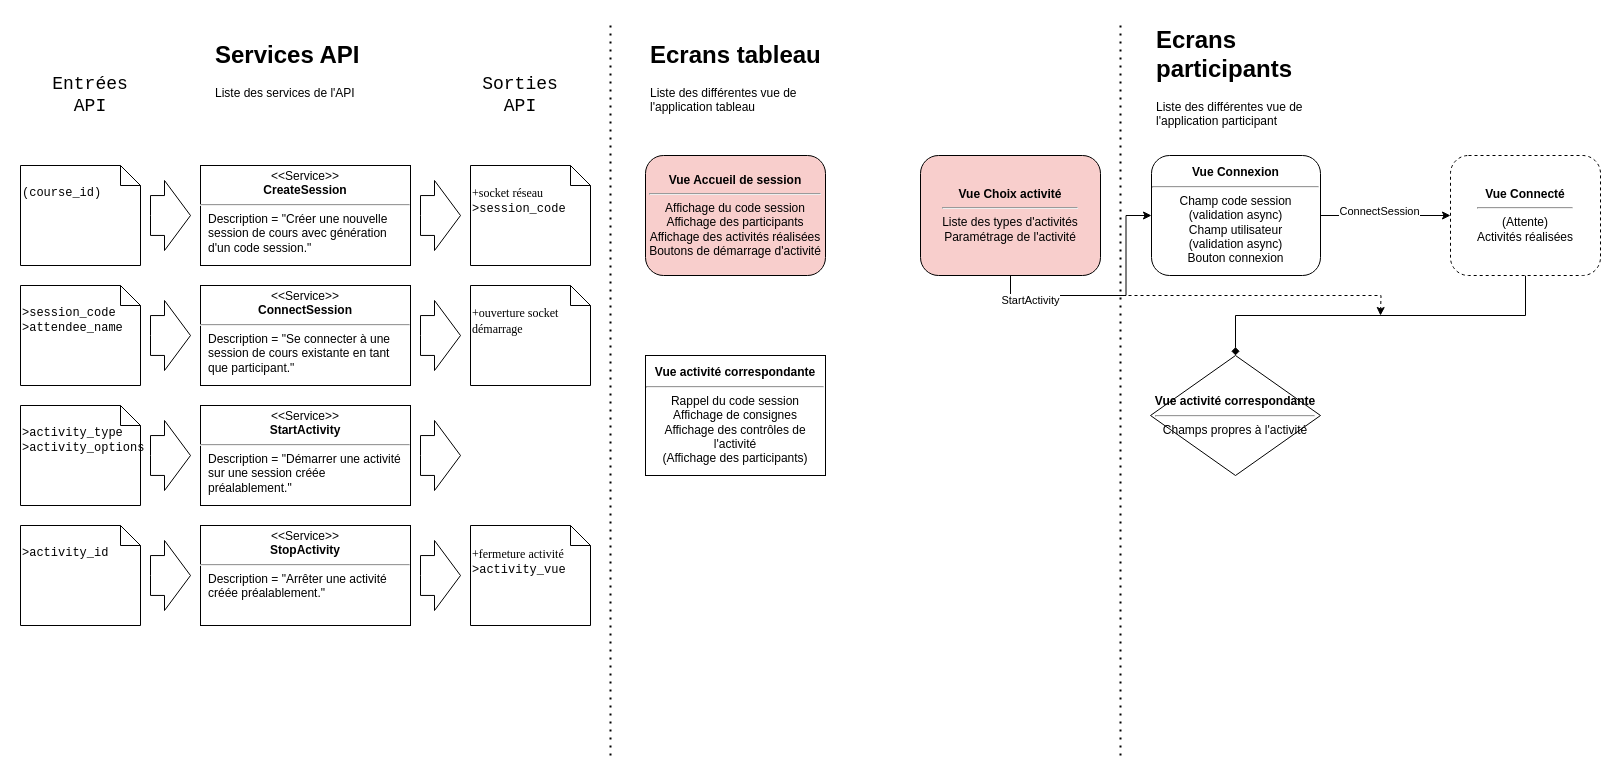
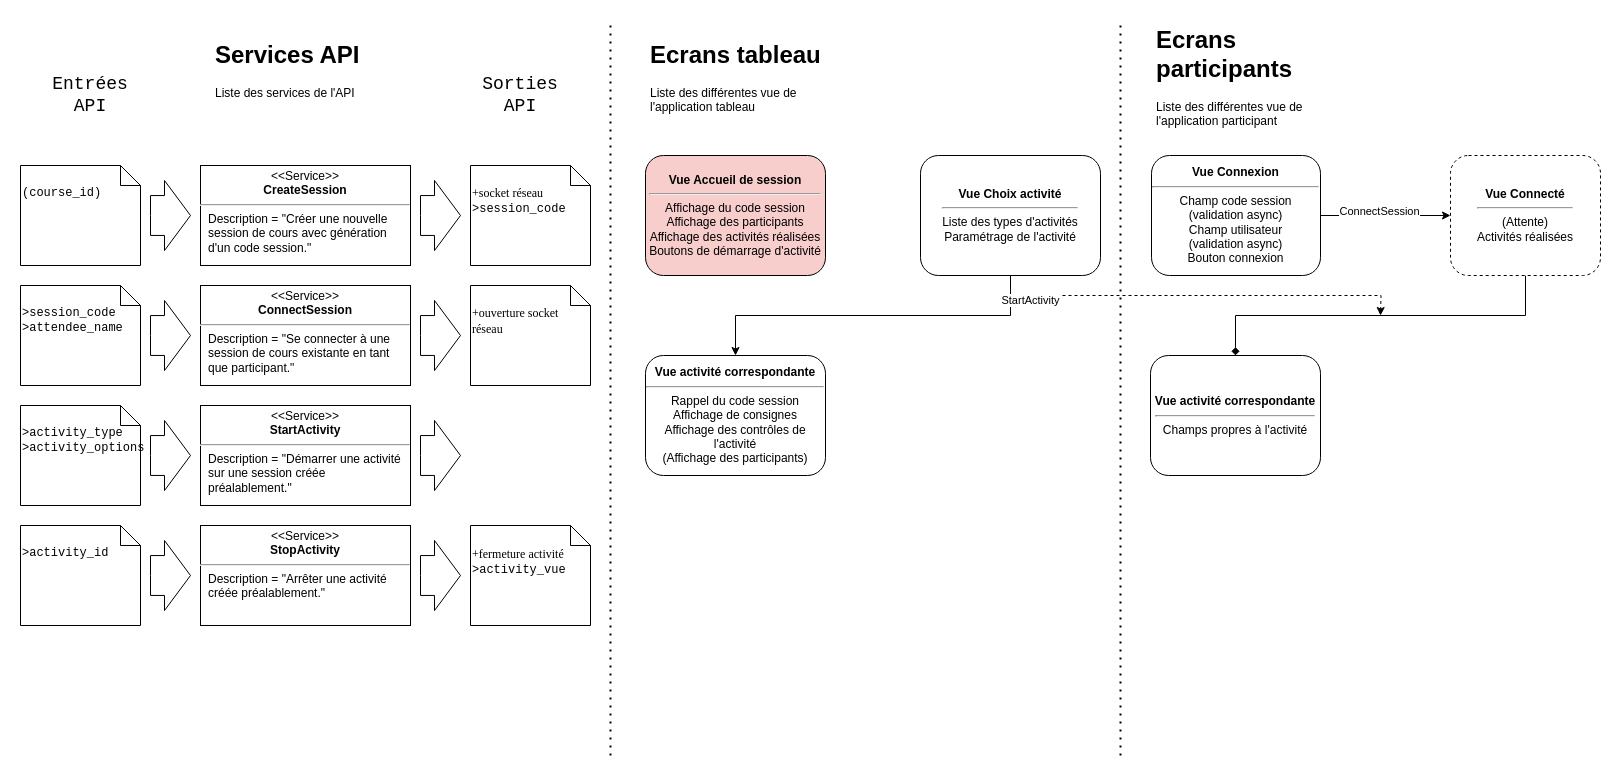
node "Vue Choix activité Liste des types d'activités Paramétrage de l'activité": fillcolor #f8cecc -> #ffffff
edge "Vue Choix activité Liste des types d'activités Paramétrage de l'activité" -> "Vue Connexion Champ code session (validation async) Champ utilisateur (validation async) Bouton connexion": now "Vue Choix activité Liste des types d'activités Paramétrage de l'activité" -> "Vue activité correspondante Rappel du code session Affichage de consignes Affichage des contrôles de l'activité (Affichage des participants)"
node "+ouverture socket démarrage": label "+ouverture socket démarrage" -> "+ouverture socket réseau"
node "Vue activité correspondante Rappel du code session Affichage de consignes Affichage des contrôles de l'activité (Affichage des participants)": shape rectangle -> rounded rectangle
node "Vue activité correspondante Champs propres à l'activité": shape diamond -> rounded rectangle
